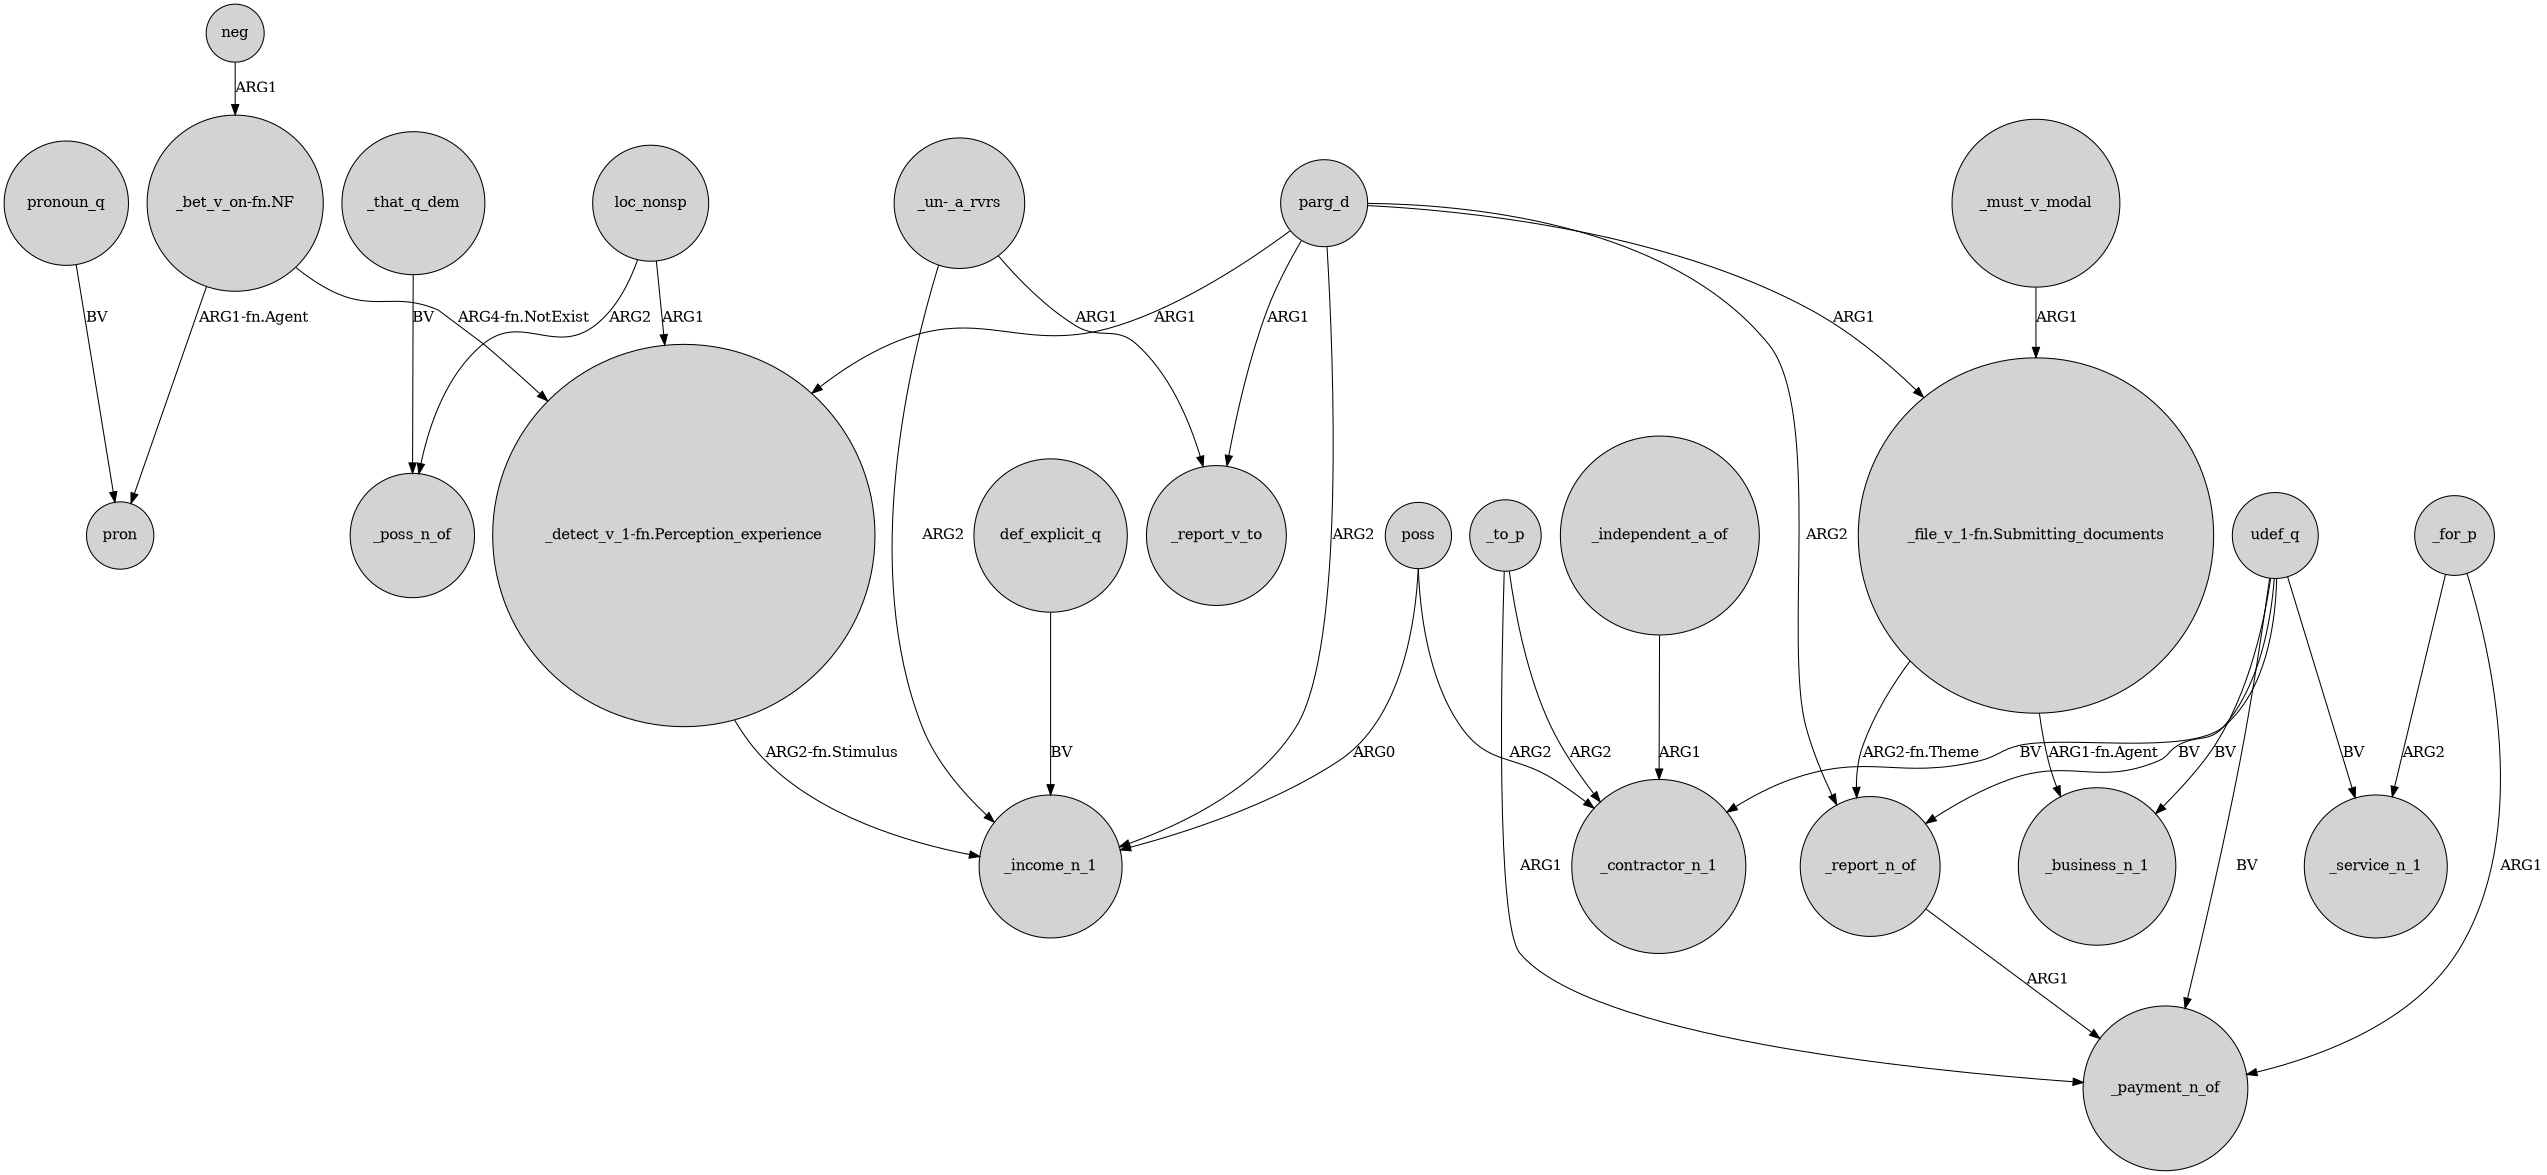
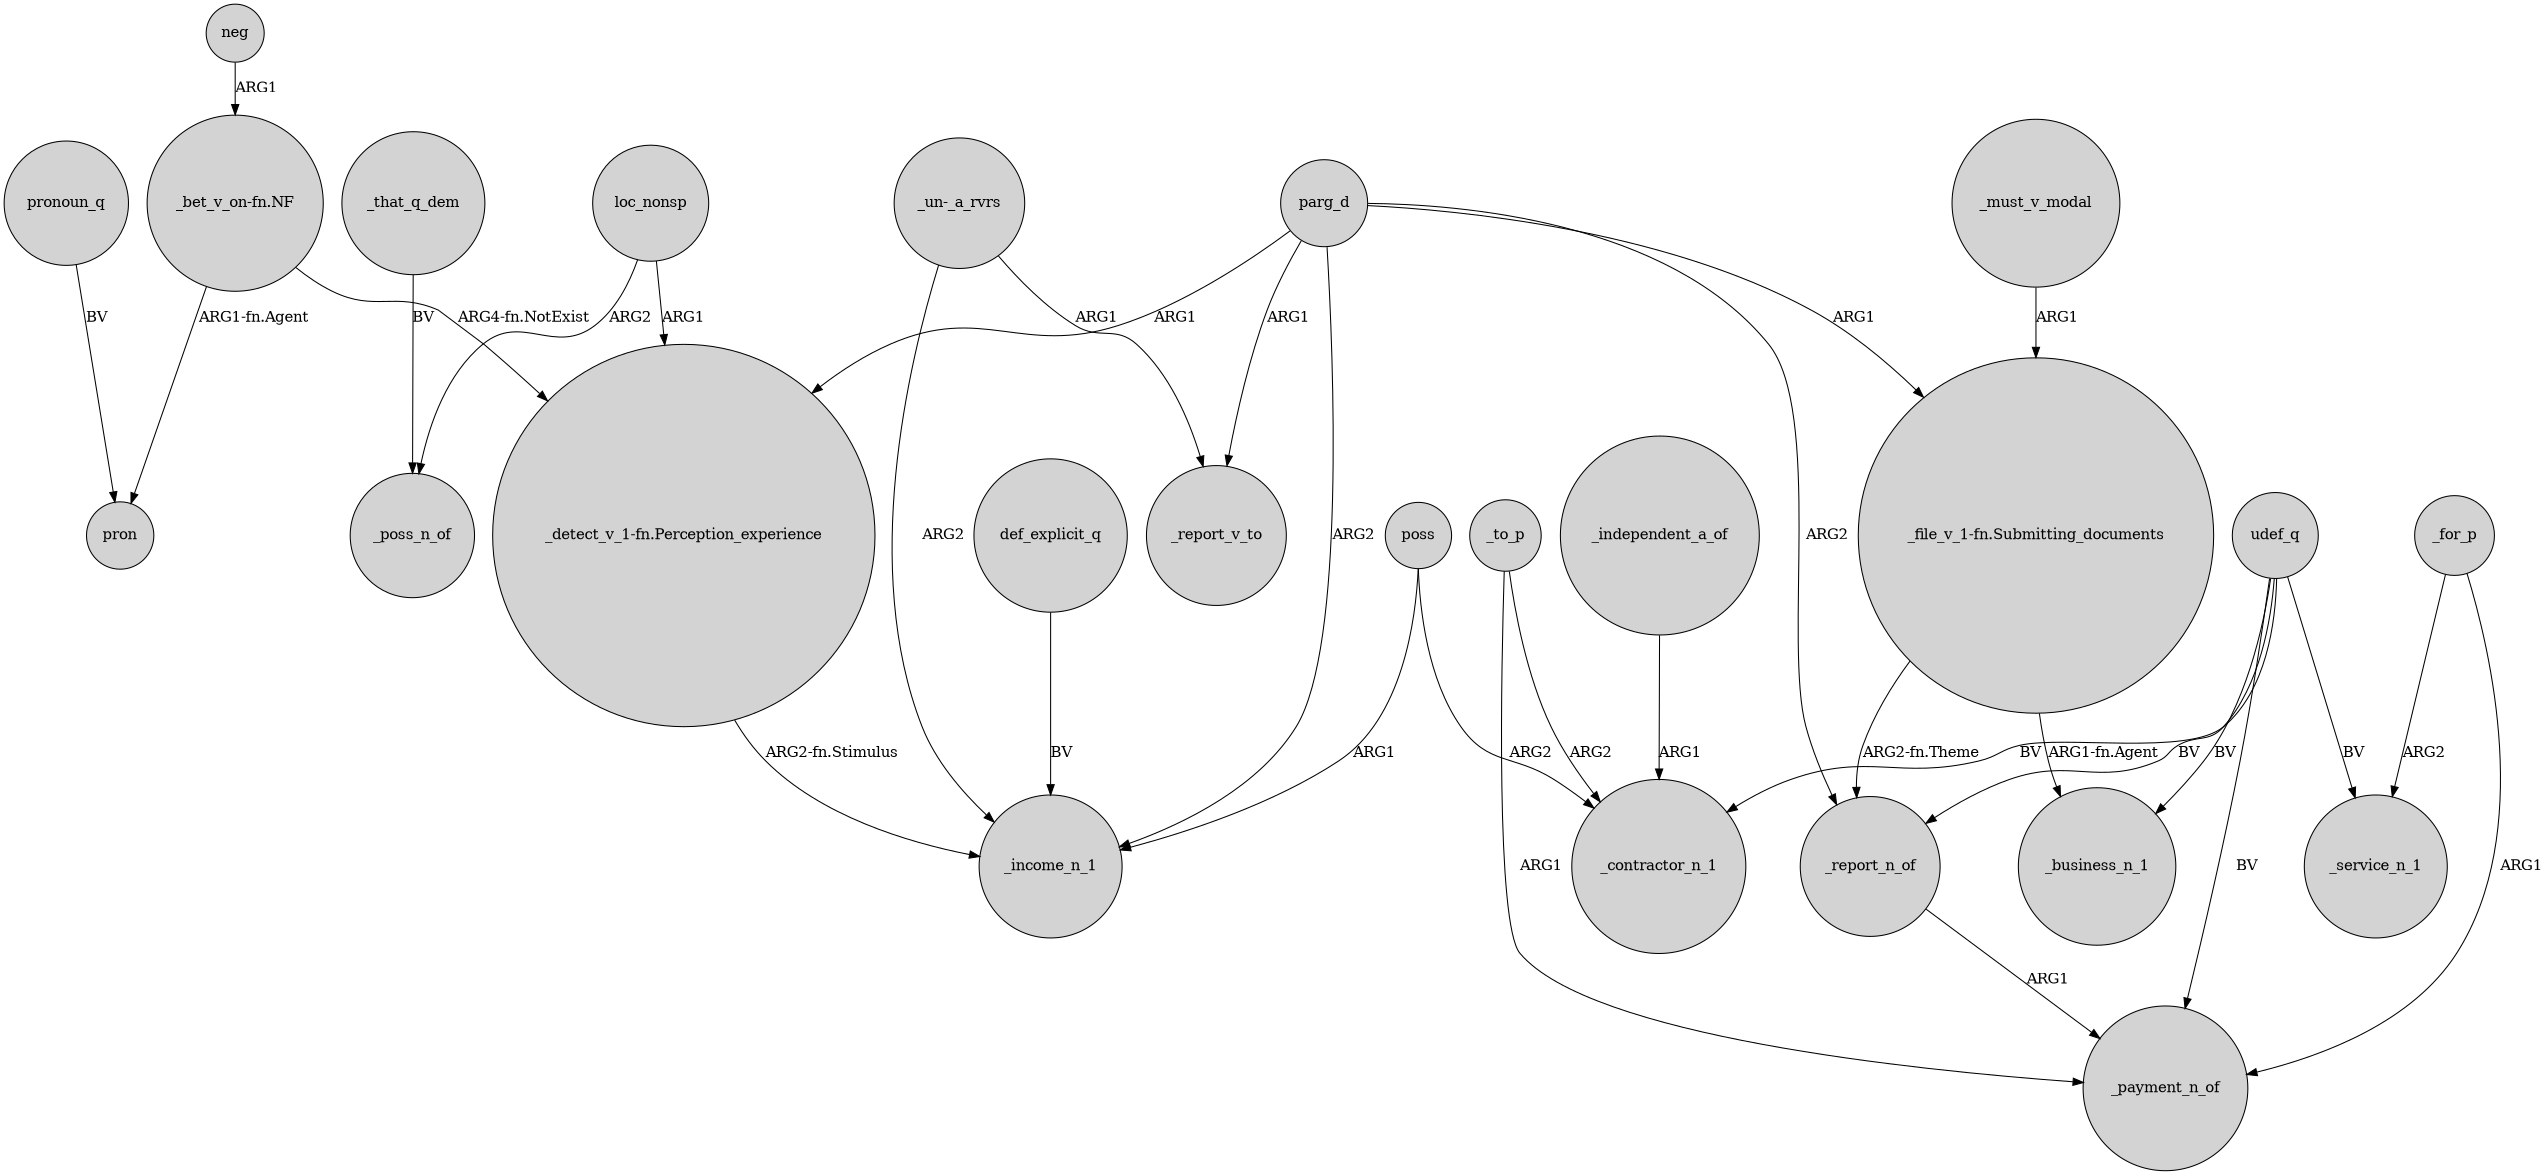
edge "poss" -> "_income_n_1": label "ARG0" -> "ARG1"
